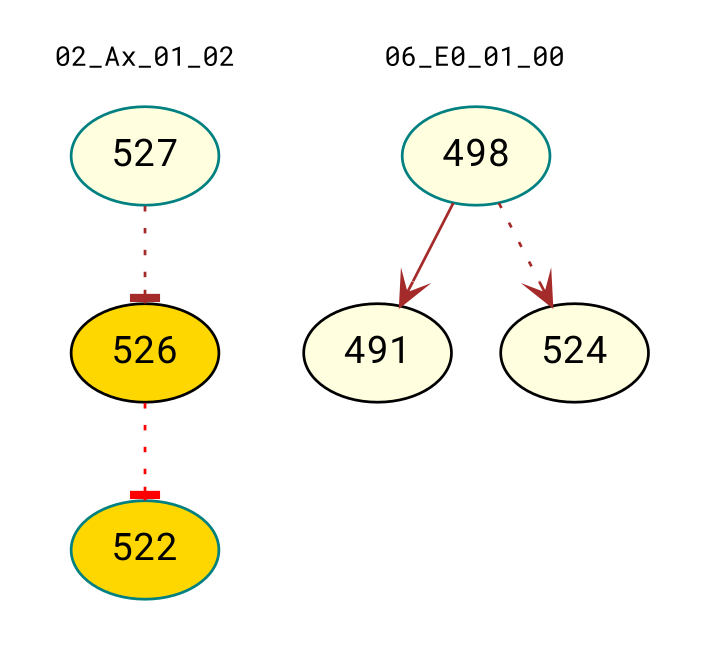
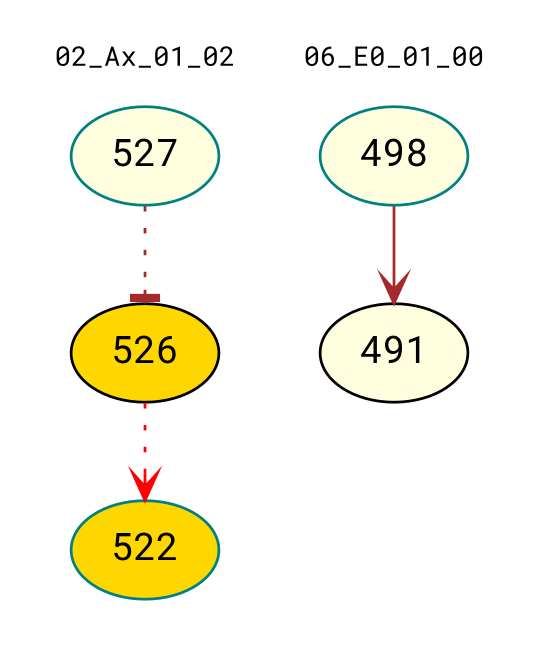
node "524": removed
edge "526" -> "522": arrowhead tee -> vee
